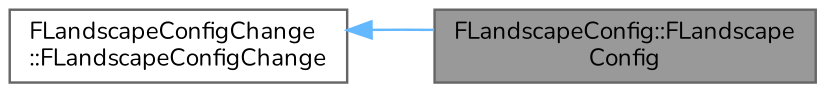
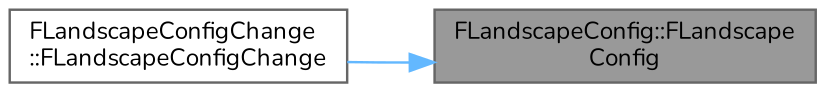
edge "FLandscapeConfig::FLandscape Config" -> "FLandscapeConfigChange ::FLandscapeConfigChange": reversed
